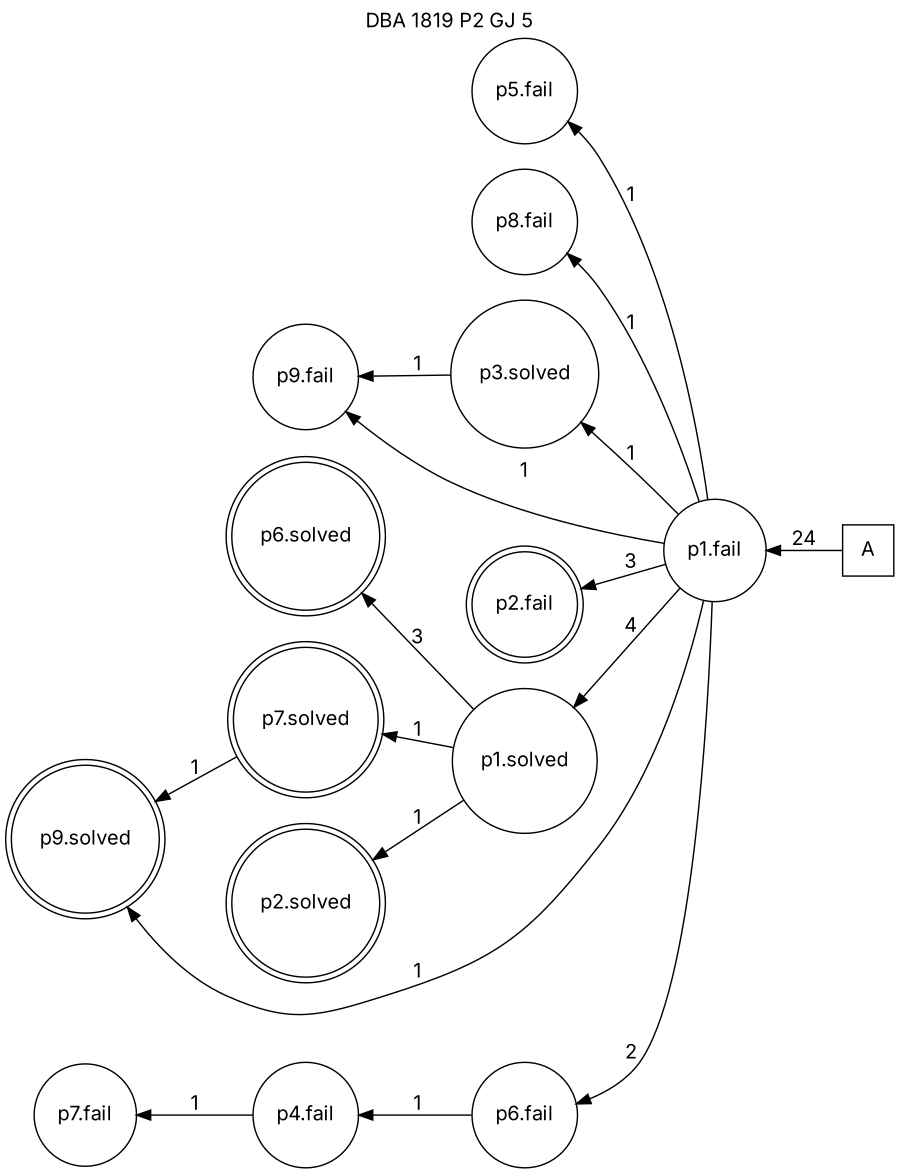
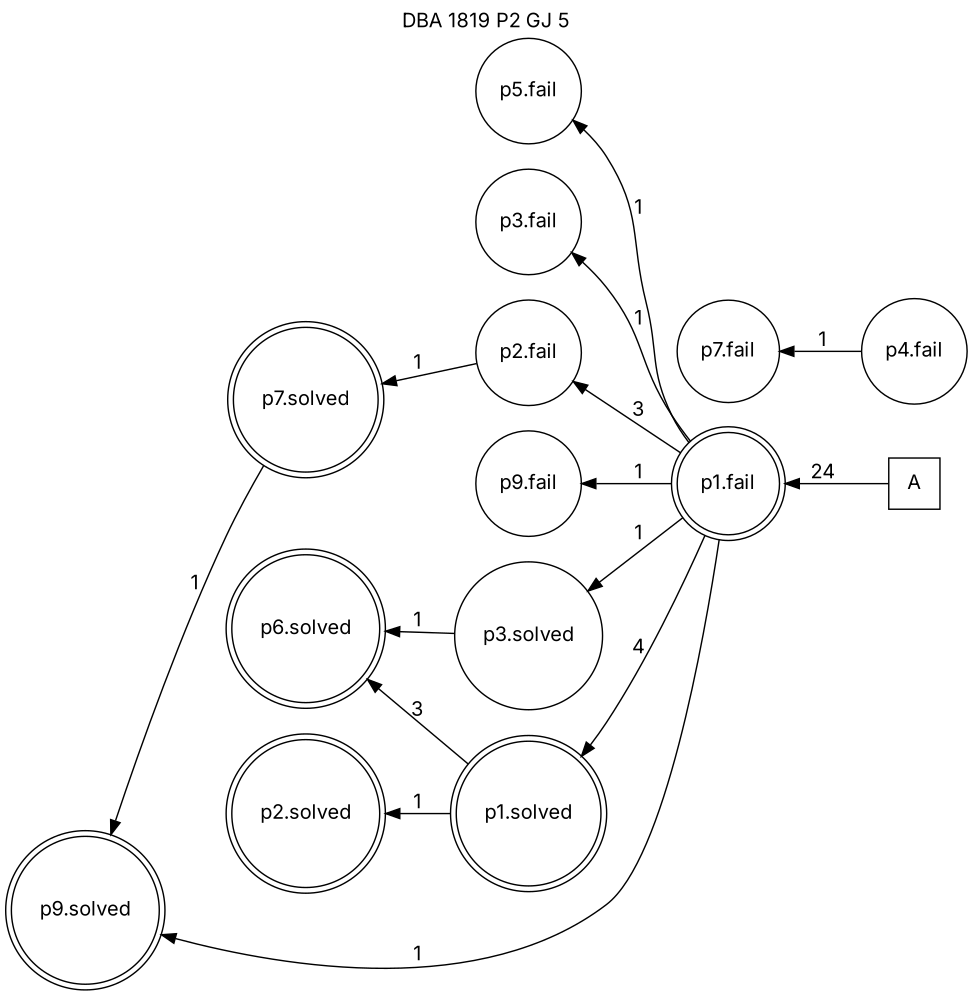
node "p8.fail": label "p8.fail" -> "p3.fail"
edge "p3.solved" -> "p9.fail": now "p3.solved" -> "p6.solved"
node "p1.fail": shape circle -> doublecircle
node "p2.fail": shape doublecircle -> circle
edge "p1.solved" -> "p7.solved": now "p2.fail" -> "p7.solved"
node "p1.solved": shape circle -> doublecircle
node "p6.fail": removed
